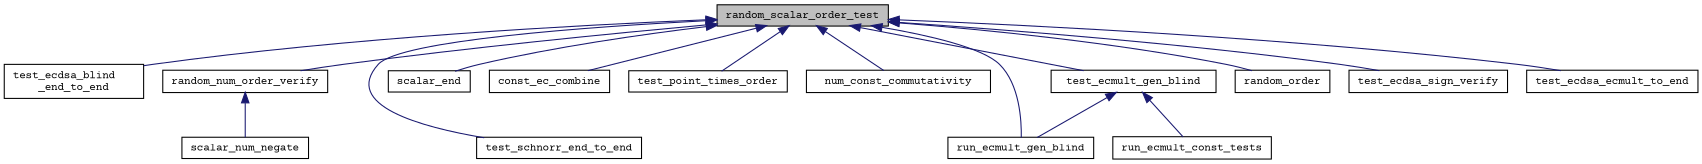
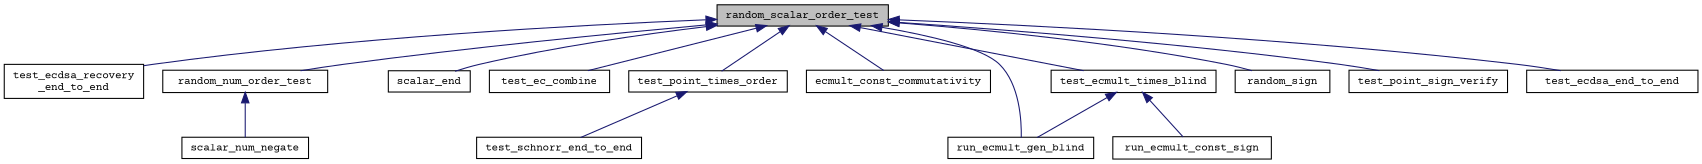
edge "test_schnorr_end_to_end" -> "random_scalar_order_test": now "test_schnorr_end_to_end" -> "test_point_times_order"
node "test_ecdsa_blind _end_to_end": label "test_ecdsa_blind _end_to_end" -> "test_ecdsa_recovery _end_to_end"
node "random_num_order_verify": label "random_num_order_verify" -> "random_num_order_test"
node "const_ec_combine": label "const_ec_combine" -> "test_ec_combine"
node "num_const_commutativity": label "num_const_commutativity" -> "ecmult_const_commutativity"
node "test_ecmult_gen_blind": label "test_ecmult_gen_blind" -> "test_ecmult_times_blind"
node "random_order": label "random_order" -> "random_sign"
node "test_ecdsa_sign_verify": label "test_ecdsa_sign_verify" -> "test_point_sign_verify"
node "test_ecdsa_ecmult_to_end": label "test_ecdsa_ecmult_to_end" -> "test_ecdsa_end_to_end"
node "run_ecmult_const_tests": label "run_ecmult_const_tests" -> "run_ecmult_const_sign"
